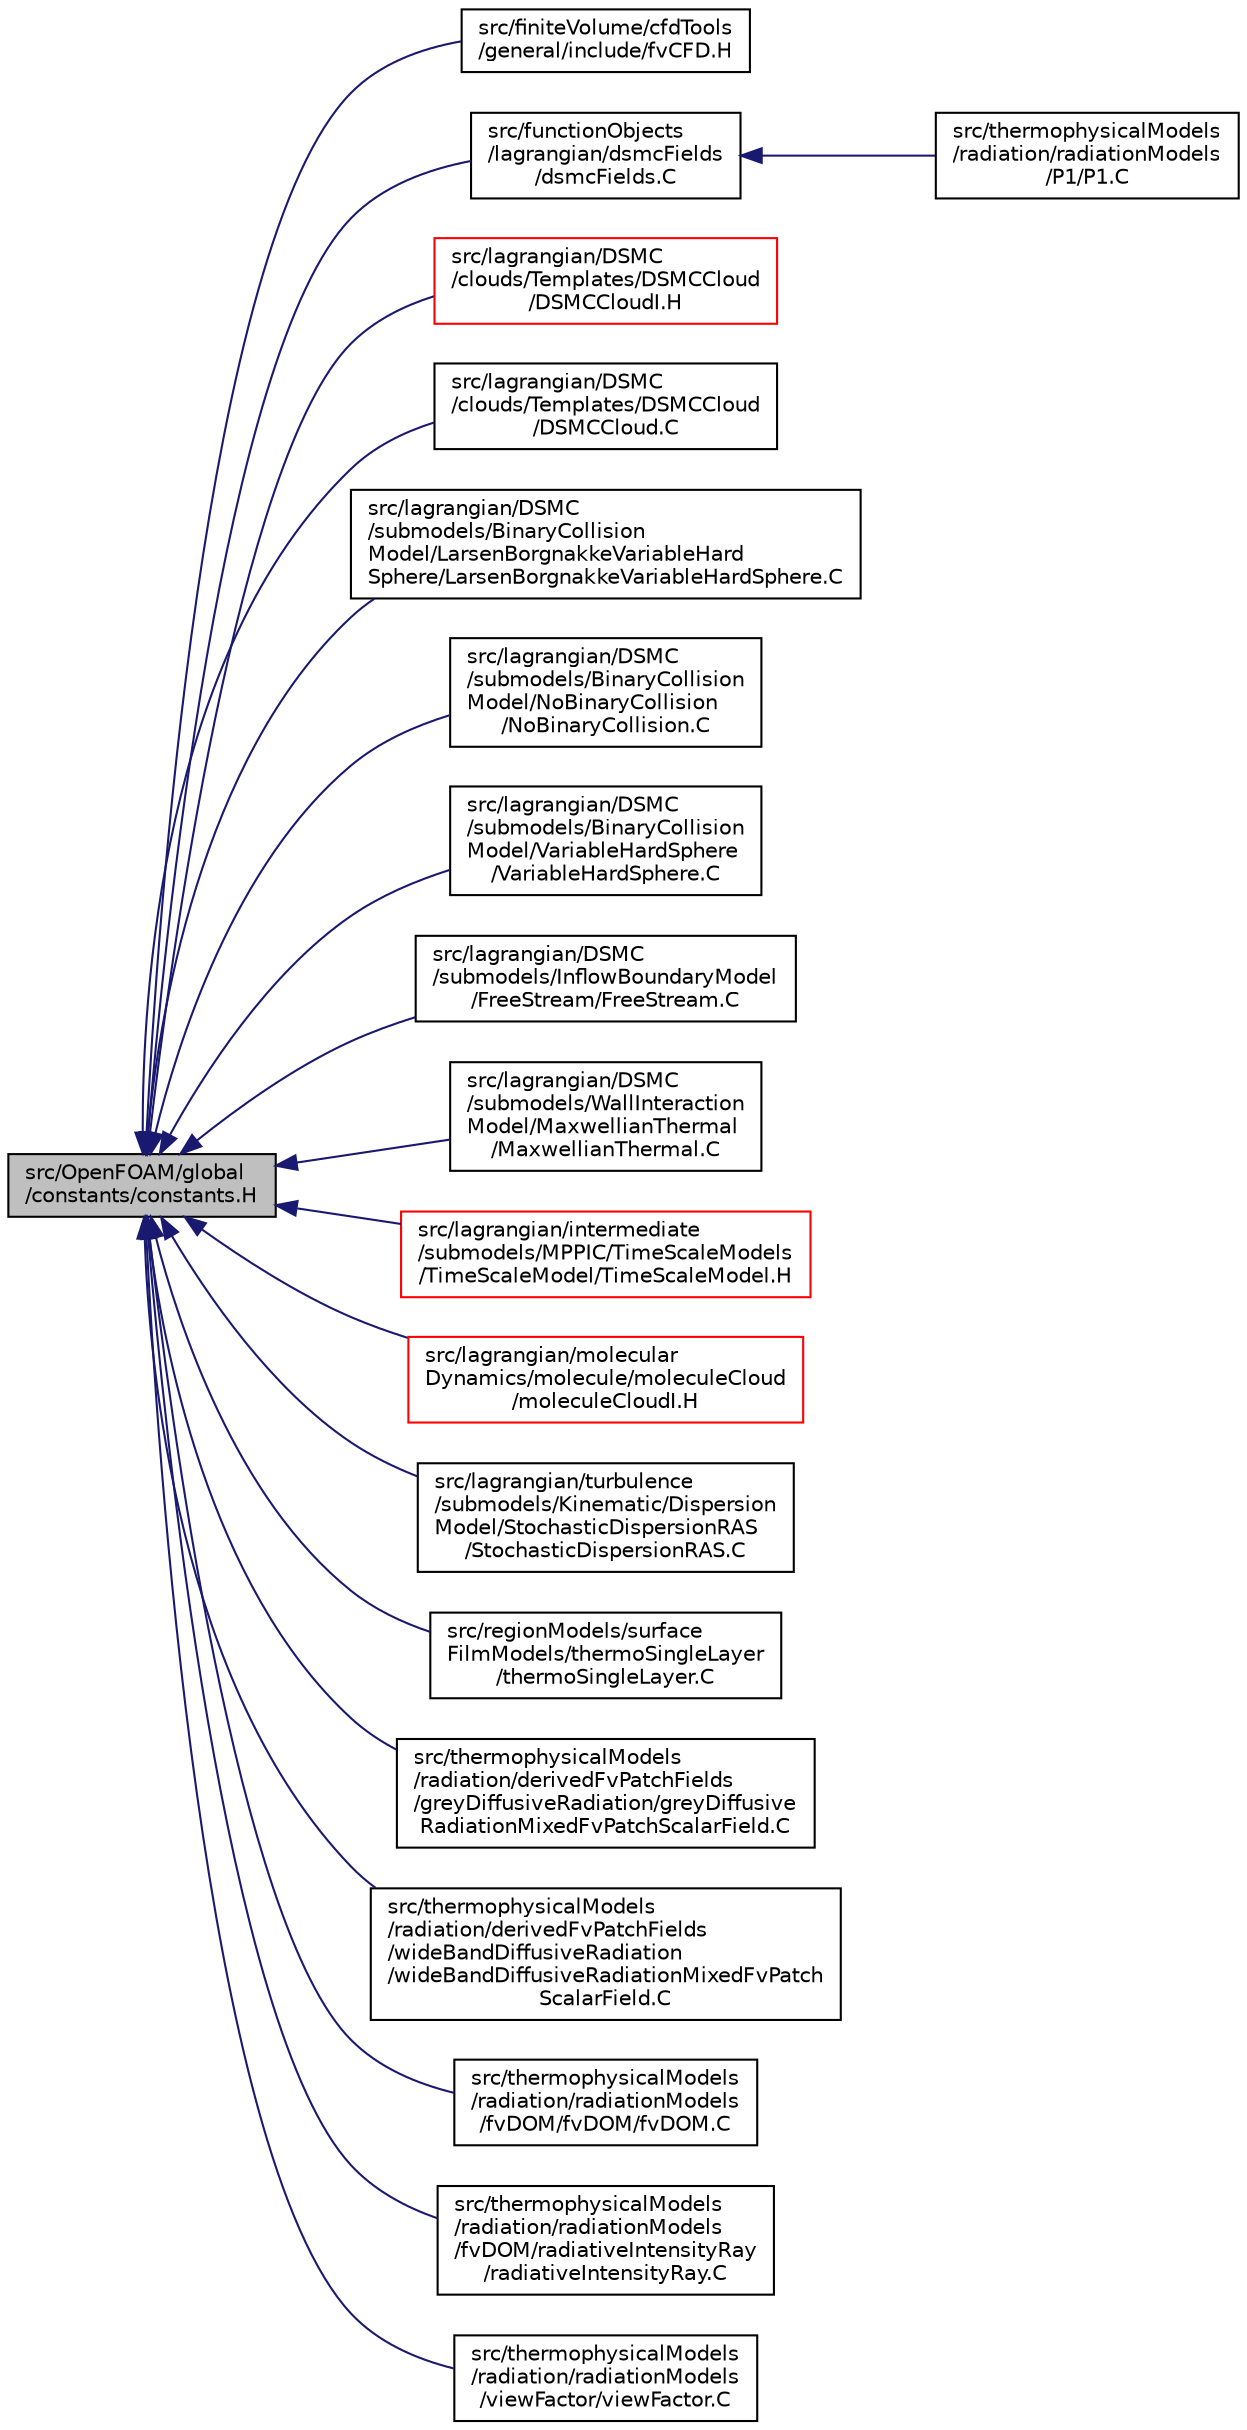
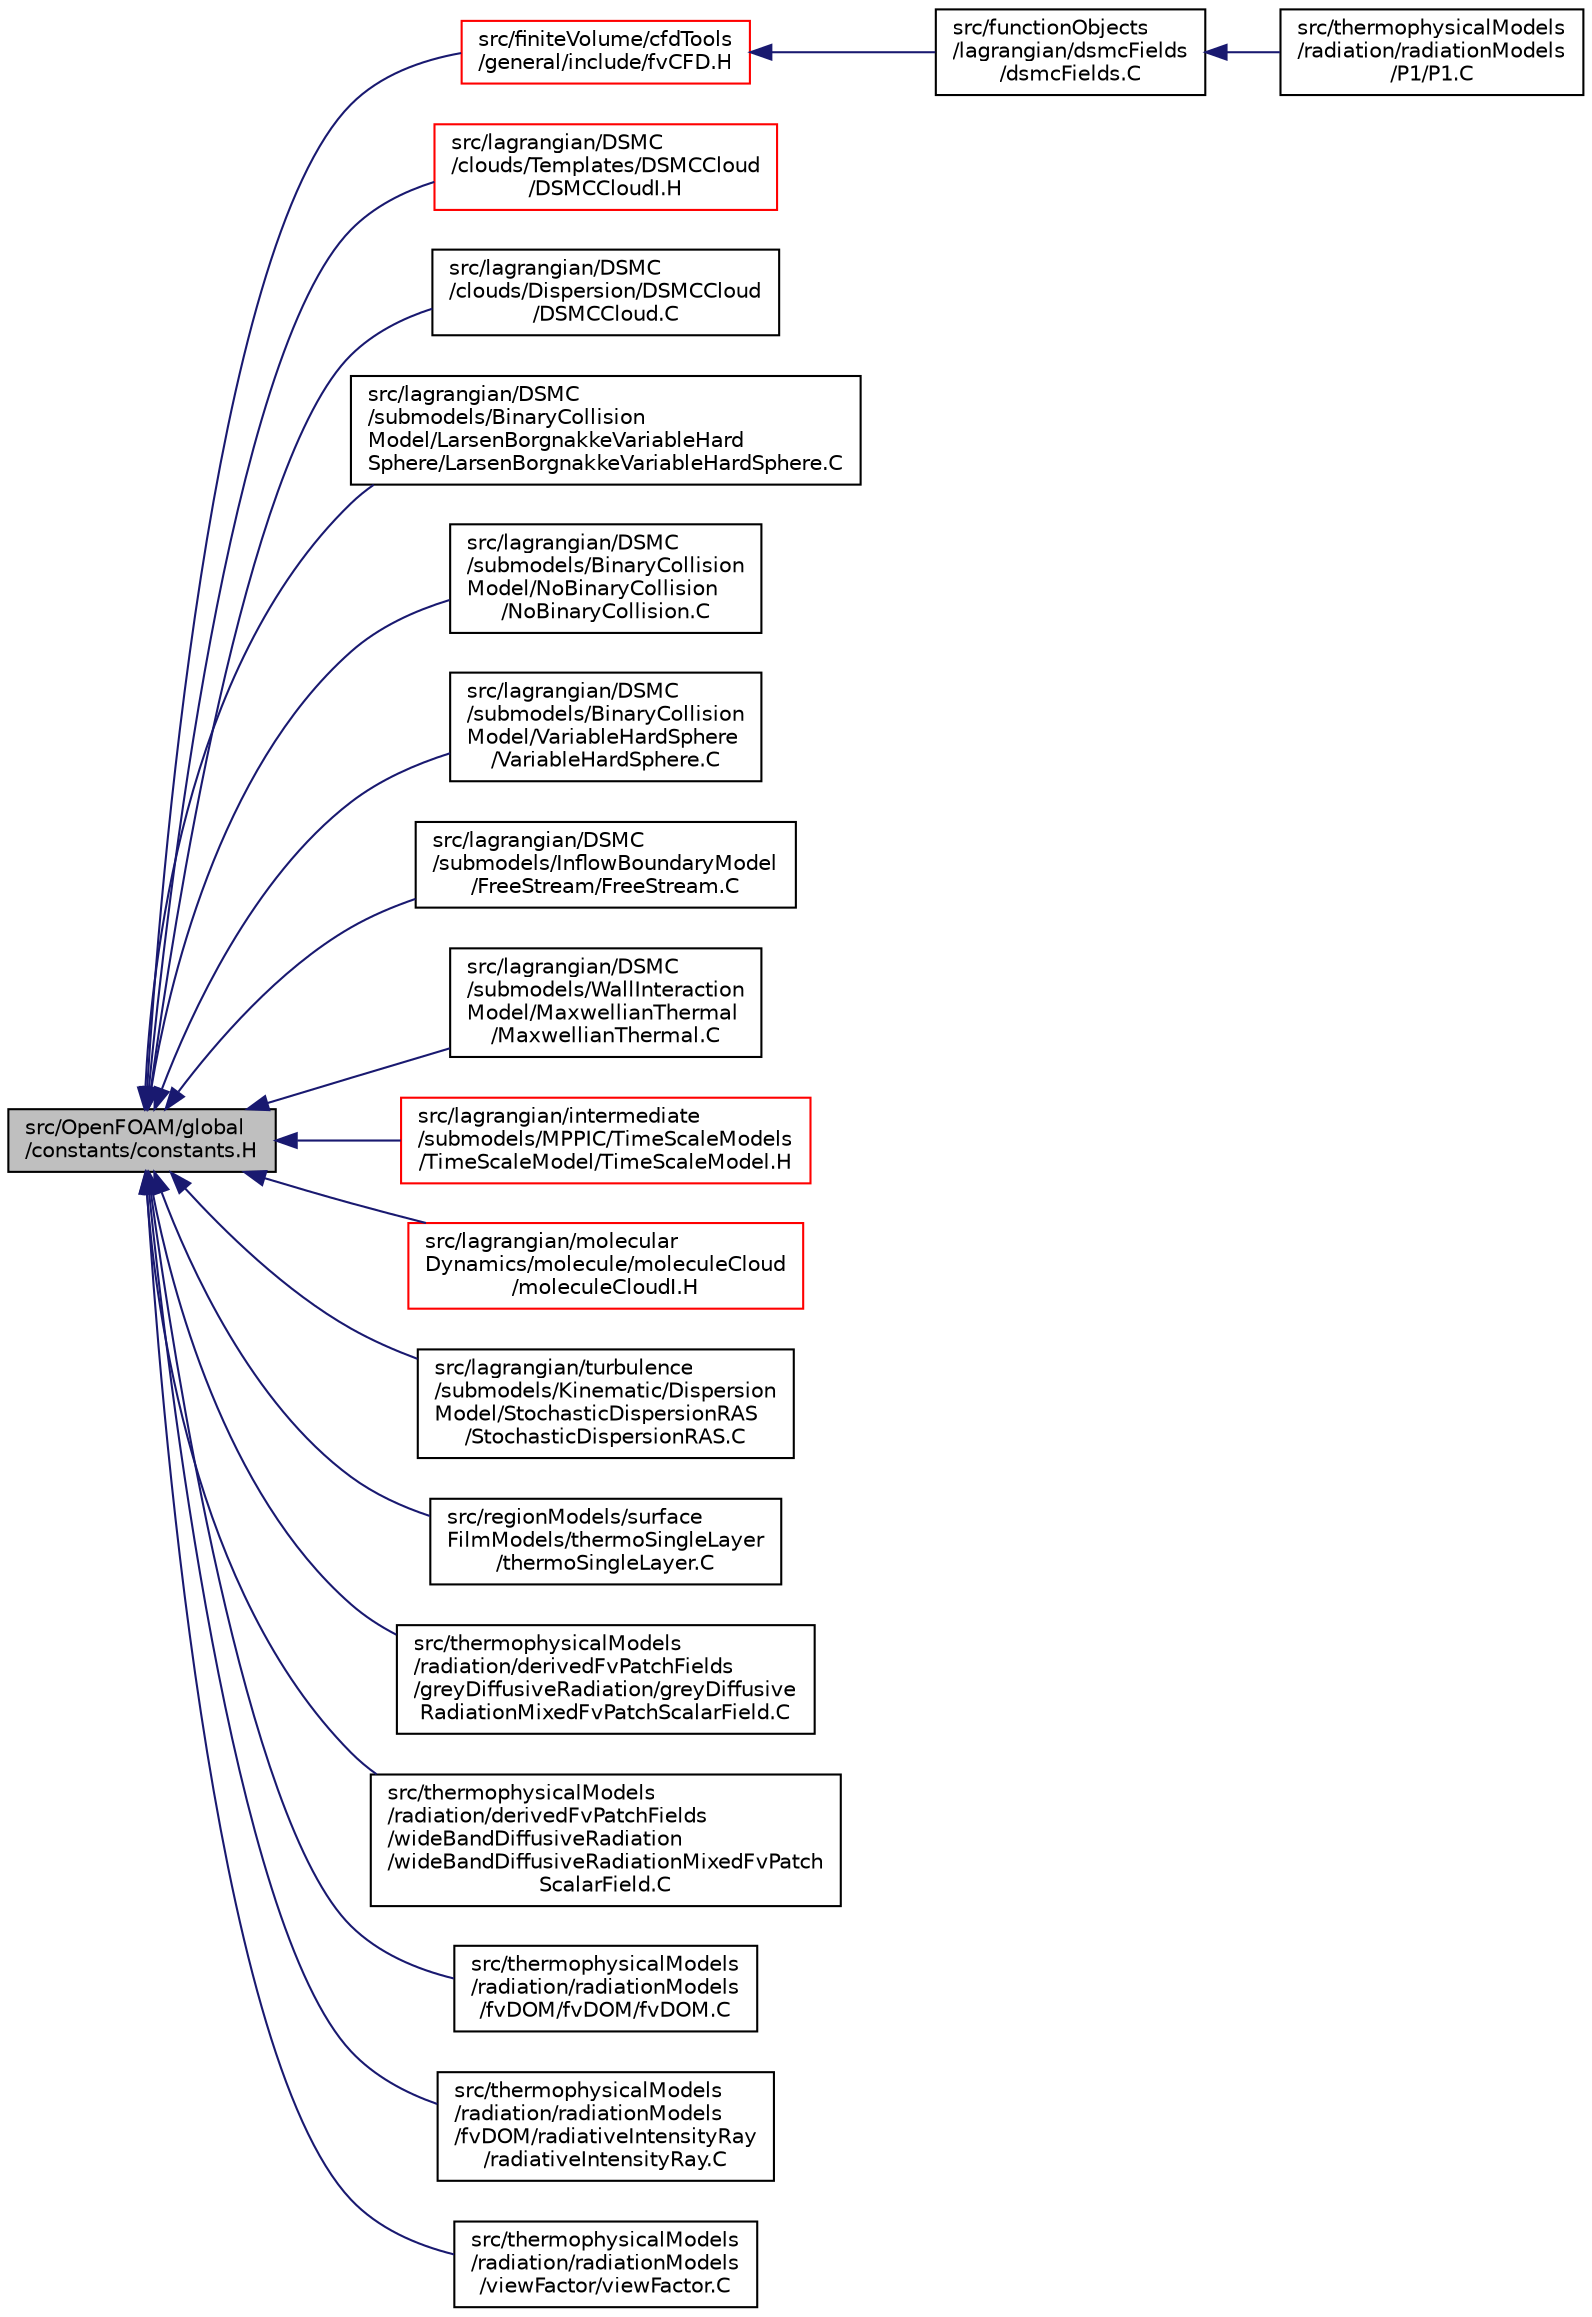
node "src/finiteVolume/cfdTools /general/include/fvCFD.H": color black -> red
node "src/lagrangian/DSMC /clouds/Templates/DSMCCloud /DSMCCloud.C": label "src/lagrangian/DSMC /clouds/Templates/DSMCCloud /DSMCCloud.C" -> "src/lagrangian/DSMC /clouds/Dispersion/DSMCCloud /DSMCCloud.C"
edge "src/functionObjects /lagrangian/dsmcFields /dsmcFields.C" -> "src/OpenFOAM/global /constants/constants.H": now "src/functionObjects /lagrangian/dsmcFields /dsmcFields.C" -> "src/finiteVolume/cfdTools /general/include/fvCFD.H"
